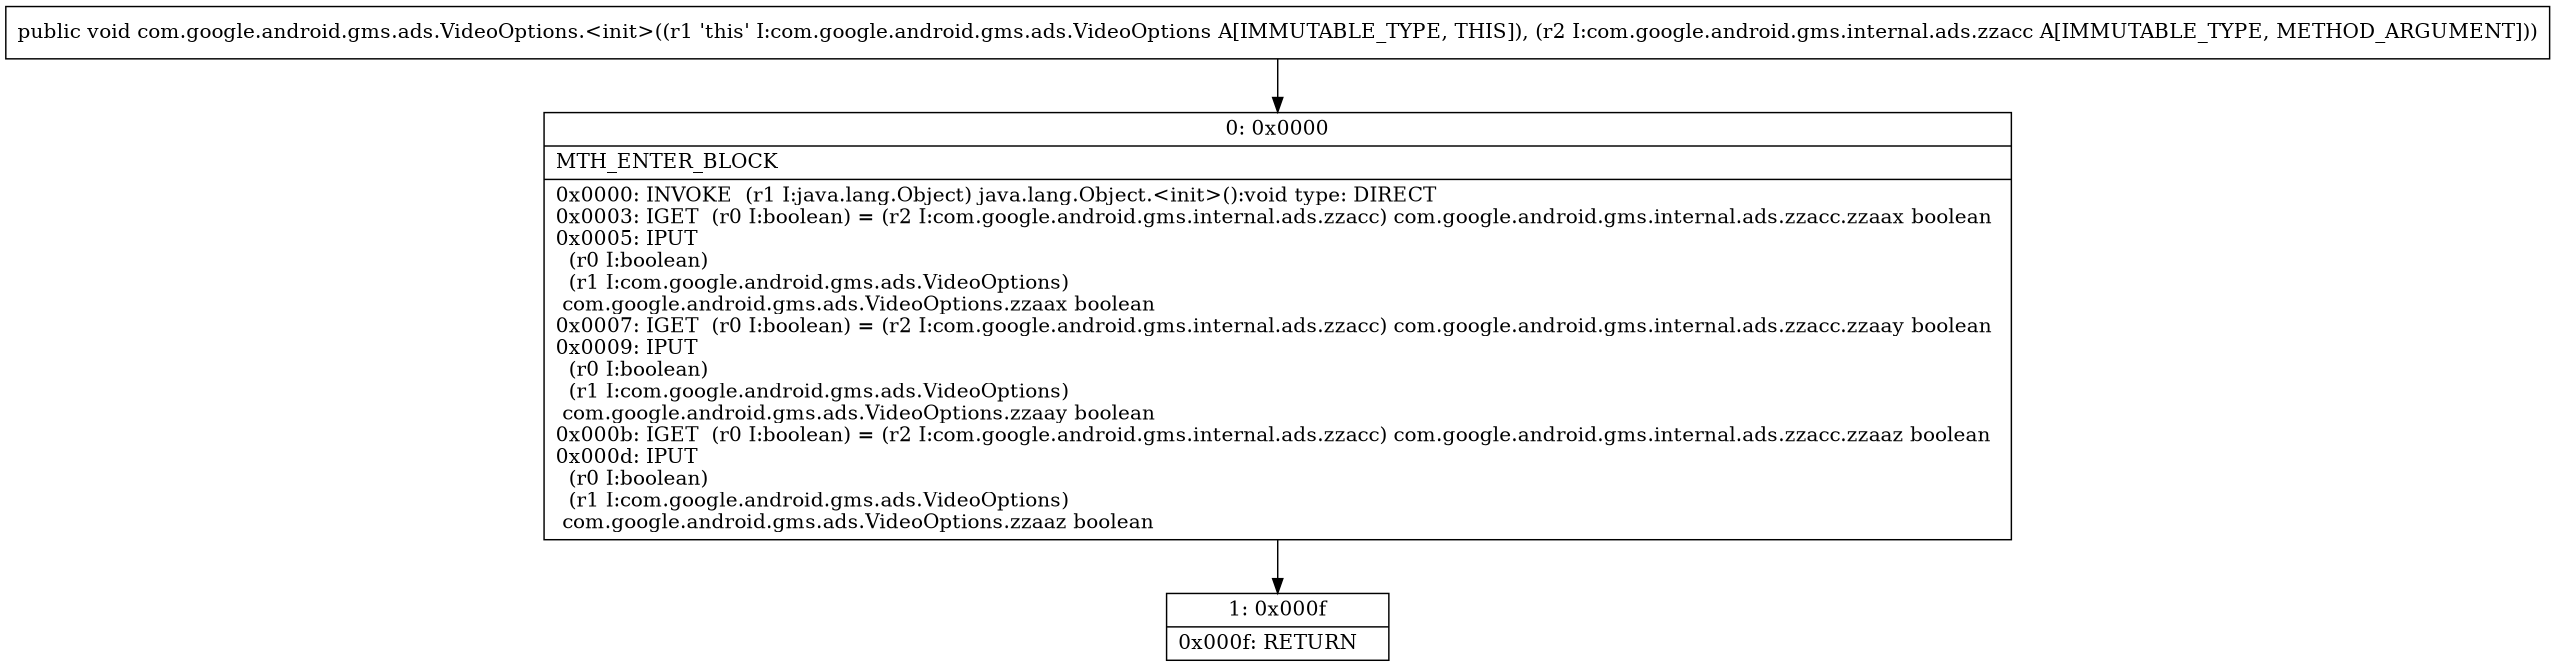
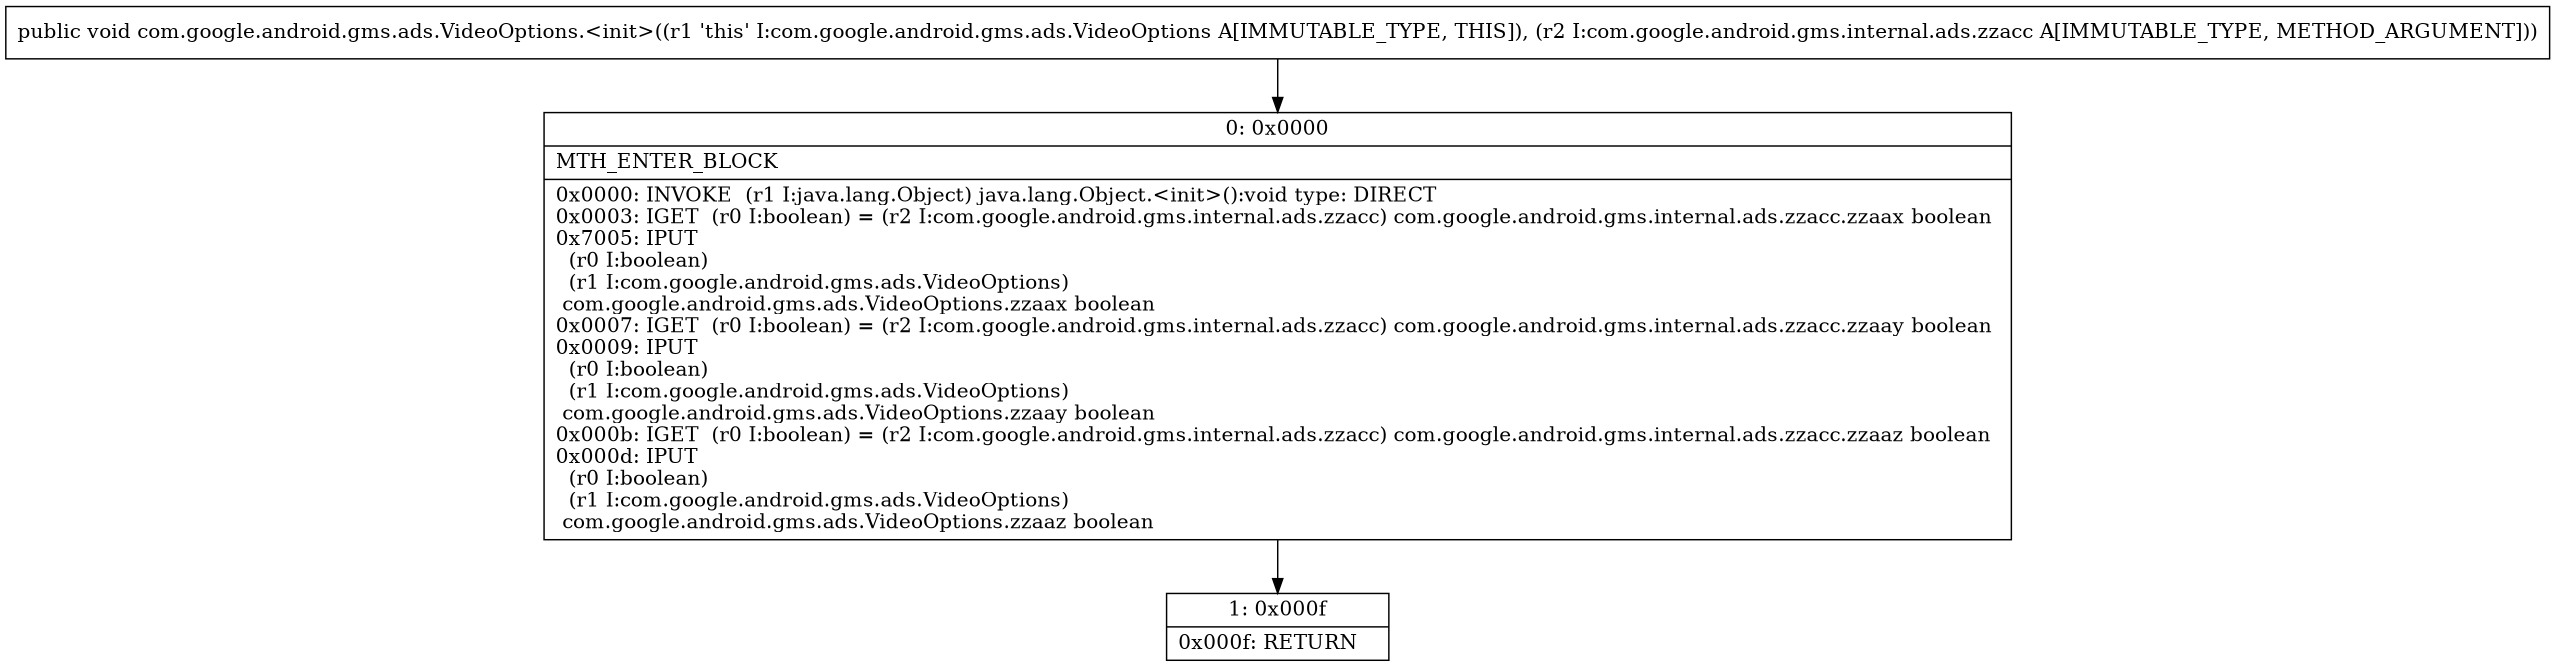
node "0: 0x0000": text "0x0005: IPUT" -> "0x7005: IPUT"
